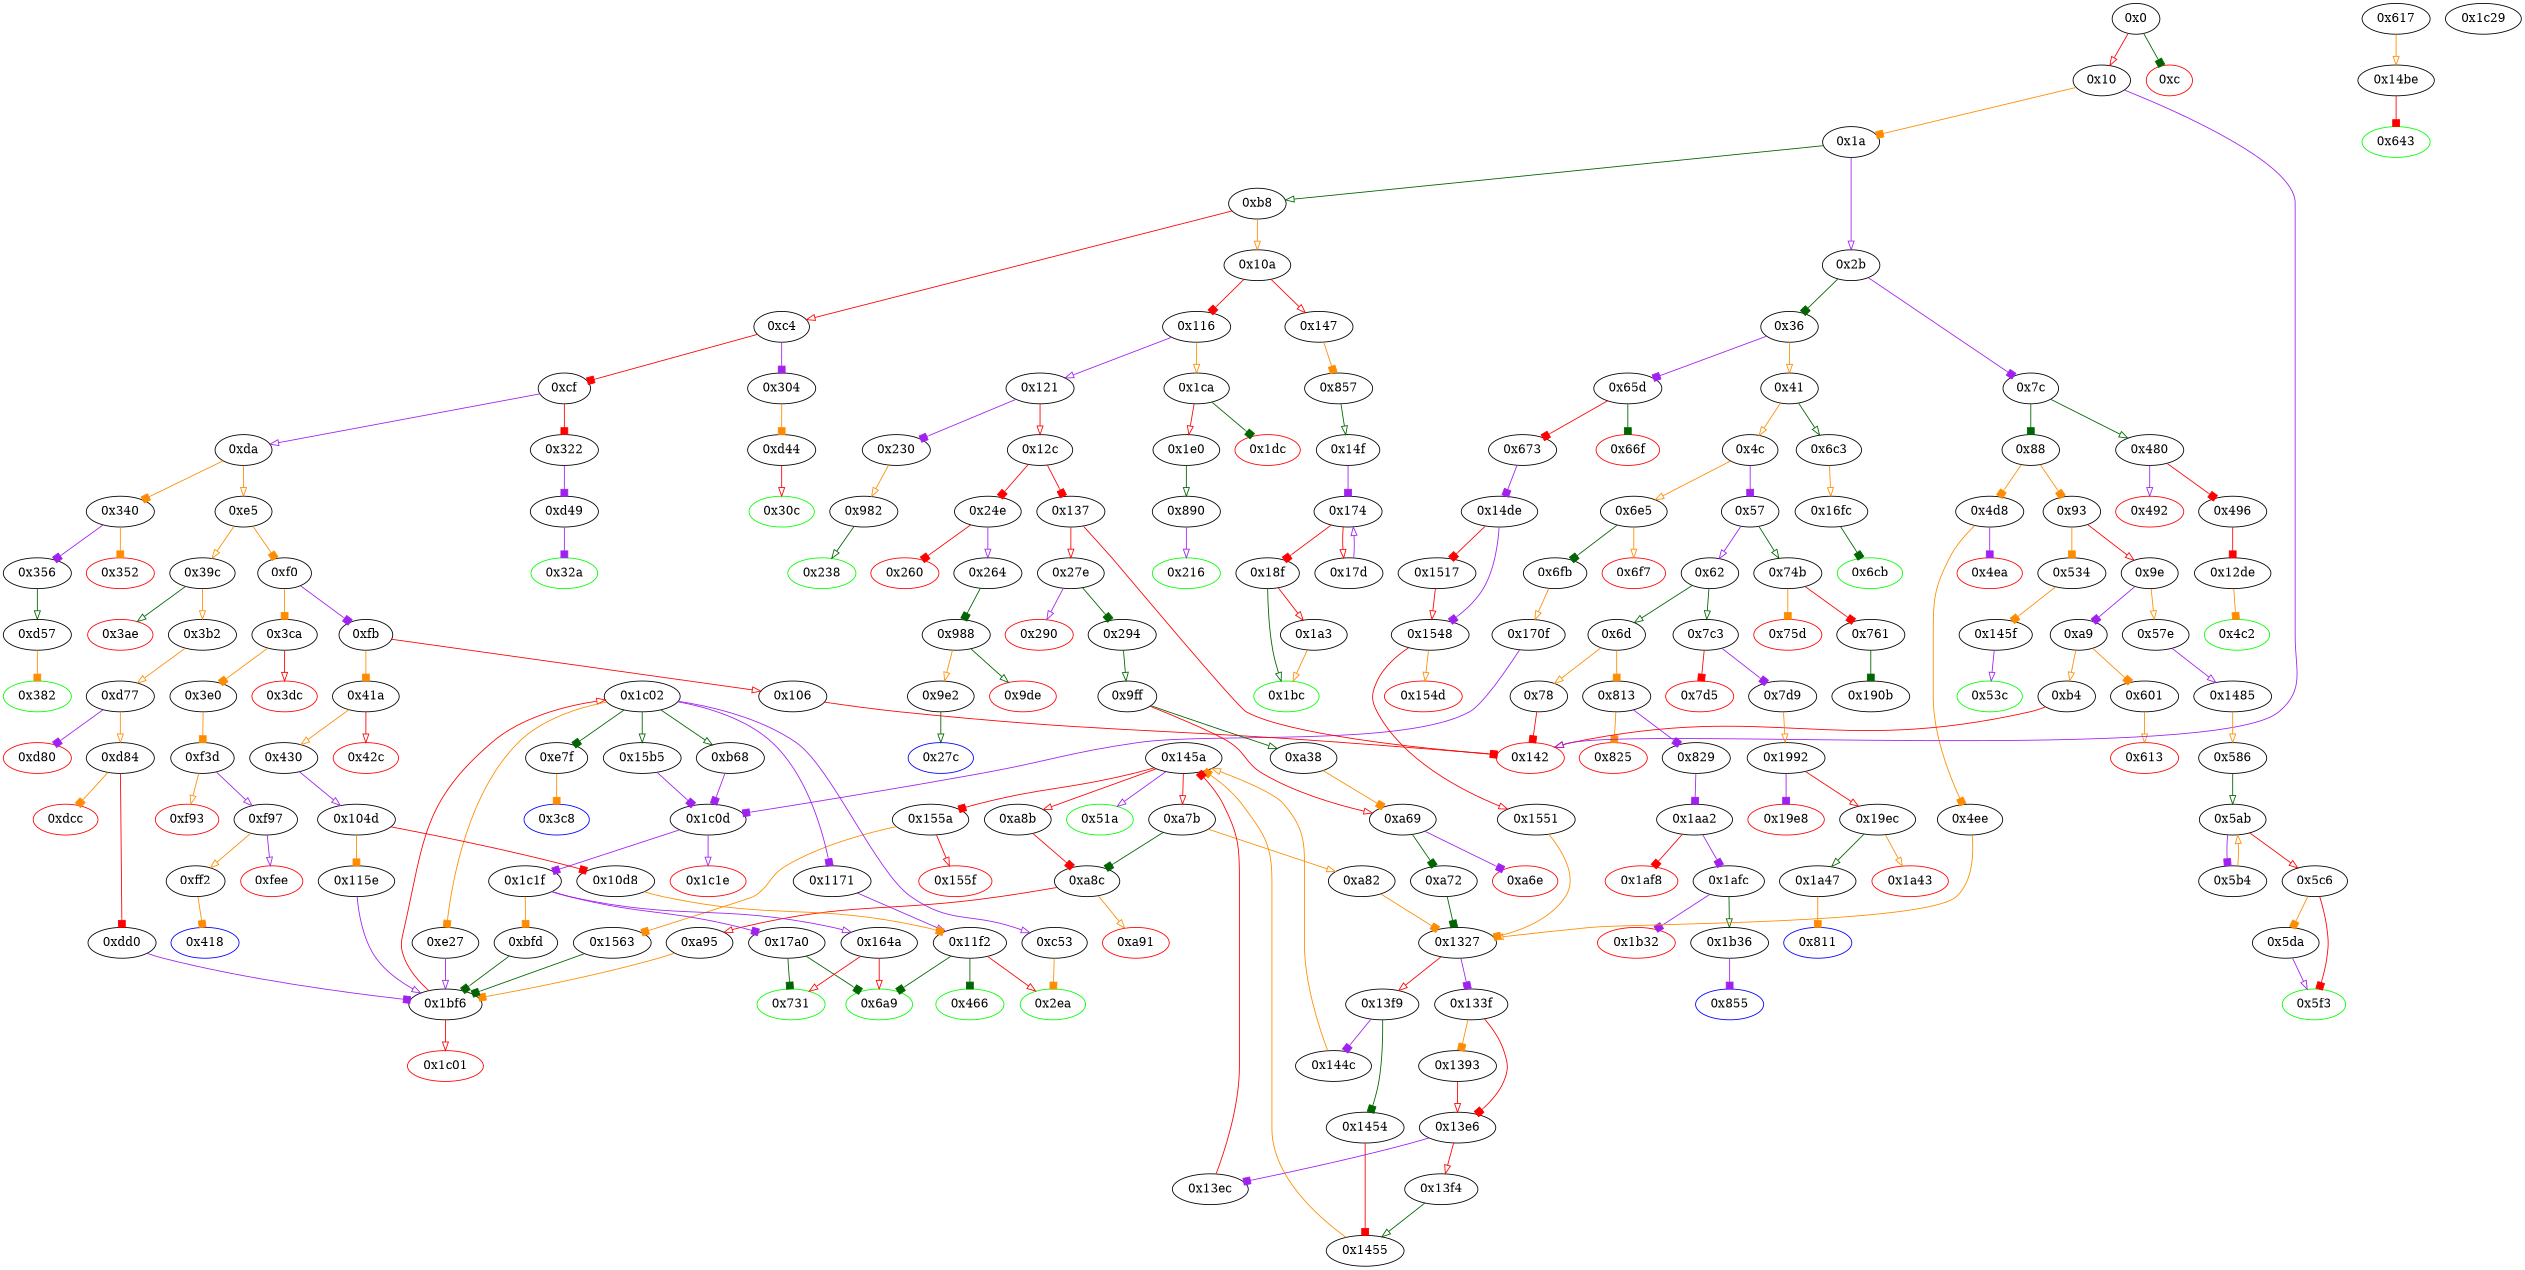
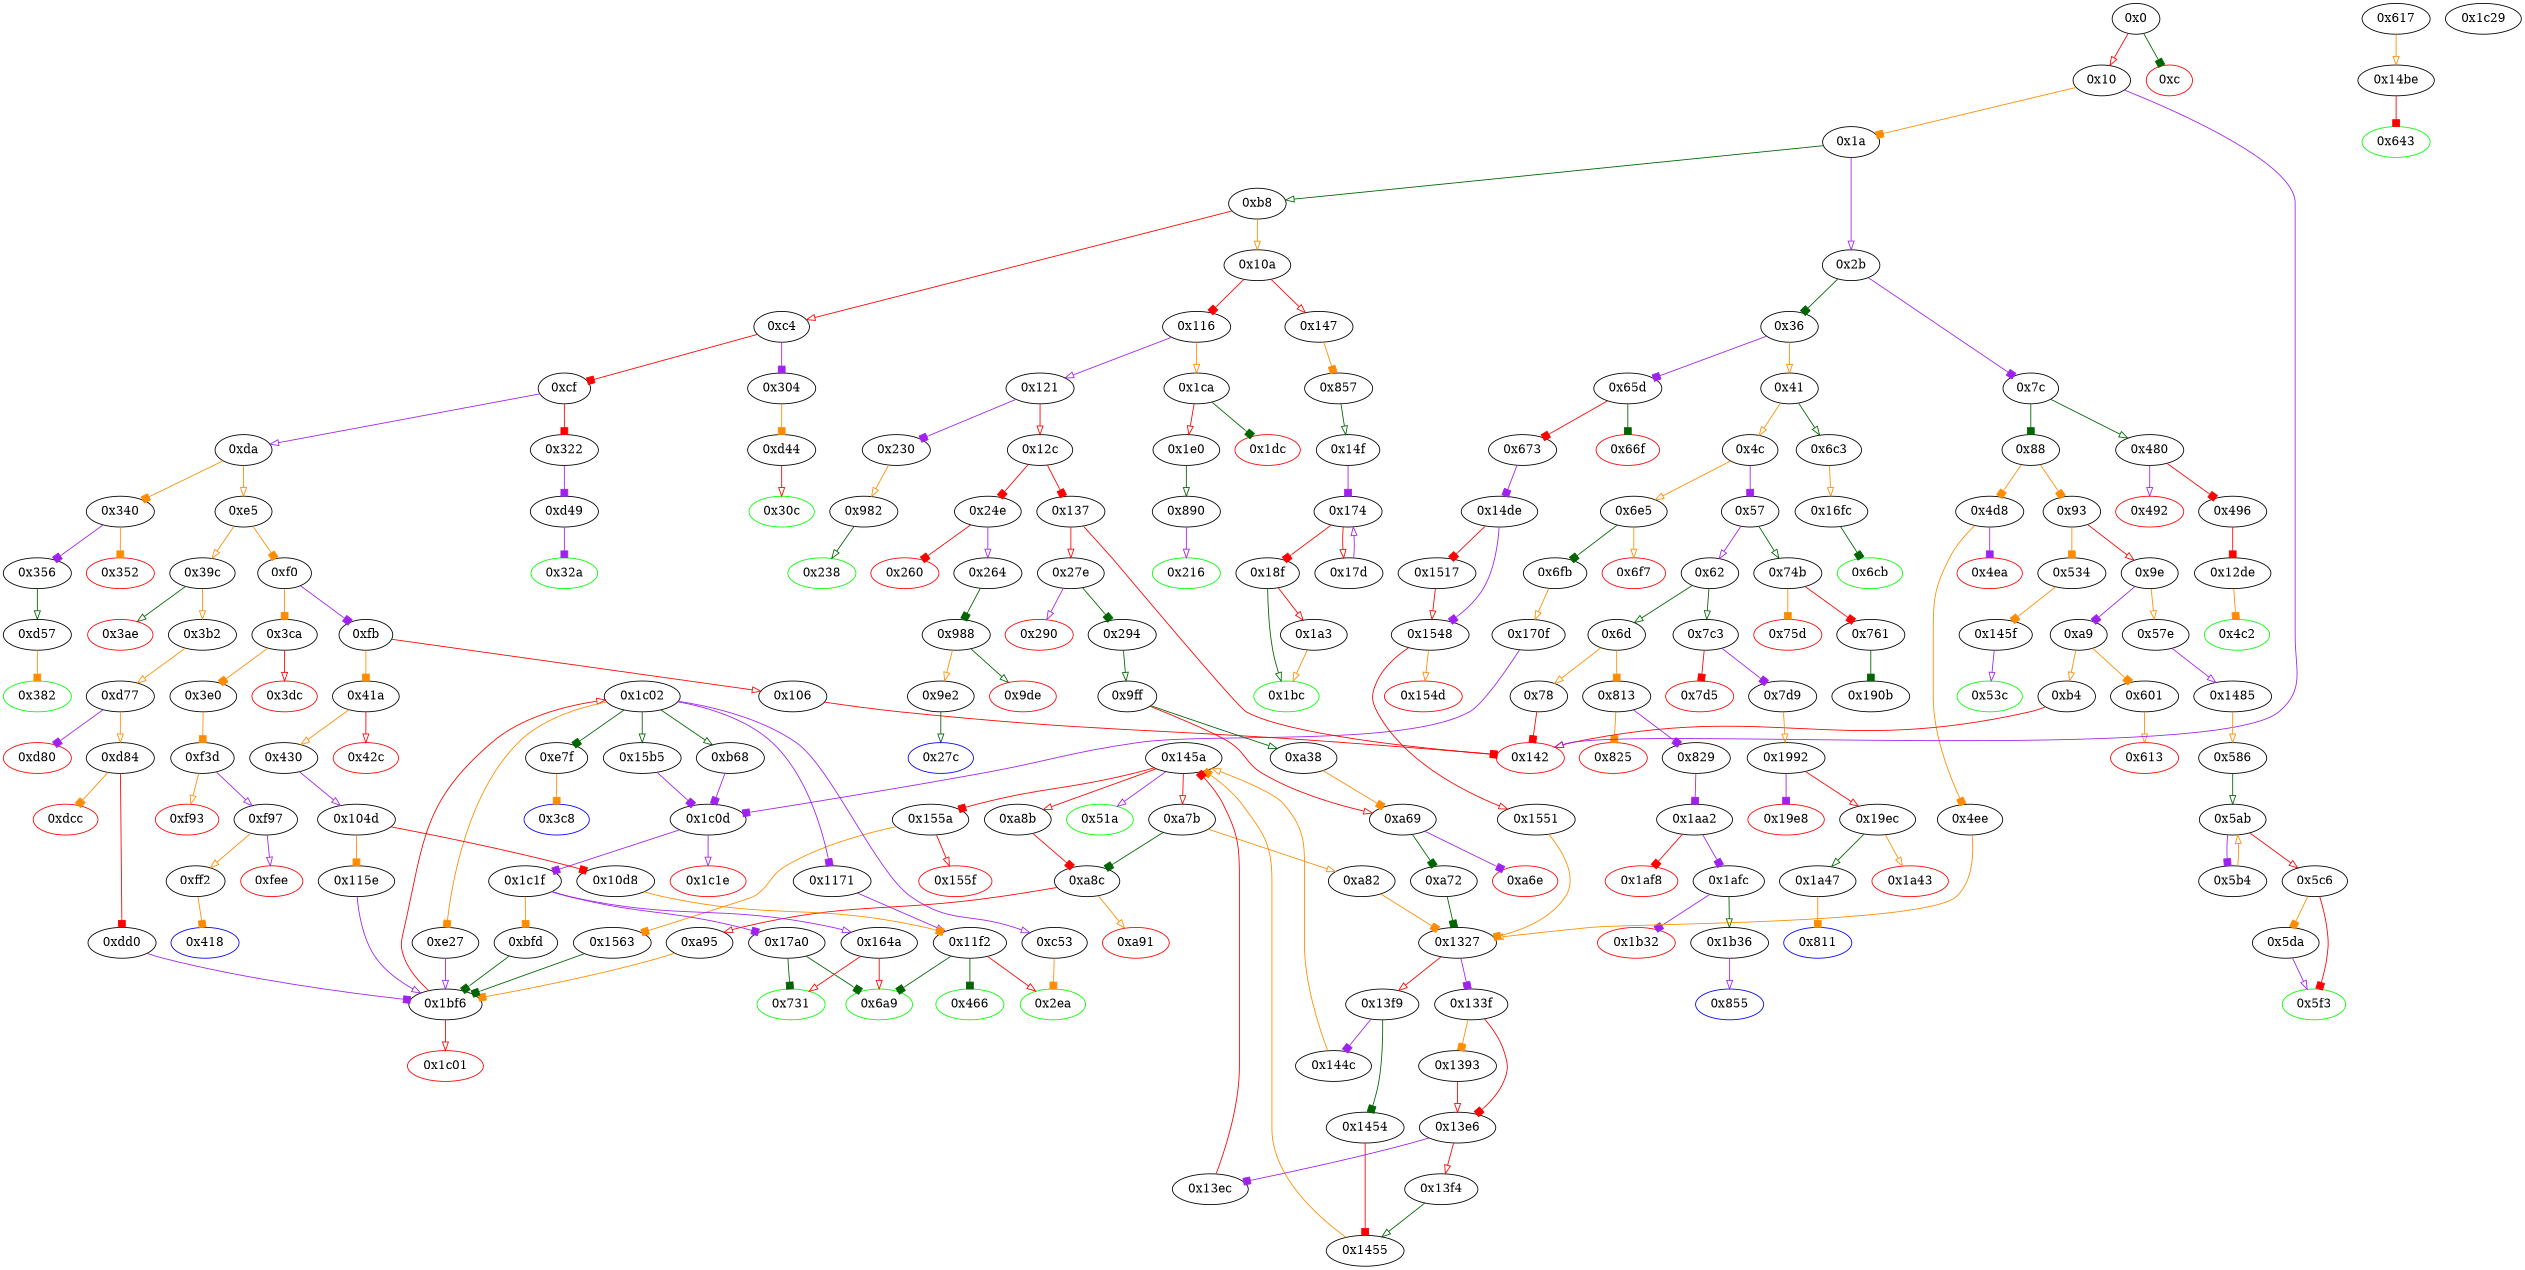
edge "0x1b36" -> "0x855": arrowhead box -> onormal
